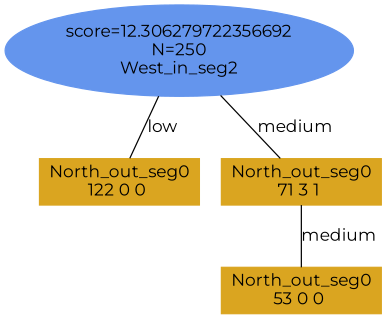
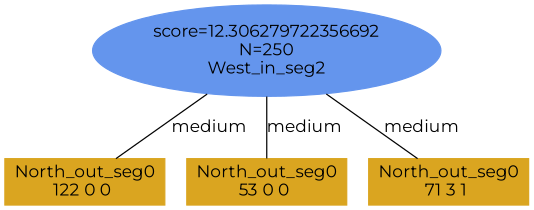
edge "score=12.306279722356692 N=250 West_in_seg2" -- "North_out_seg0 122 0 0": label "low" -> "medium"
edge "North_out_seg0 71 3 1" -- "North_out_seg0 53 0 0": now "score=12.306279722356692 N=250 West_in_seg2" -- "North_out_seg0 53 0 0"
